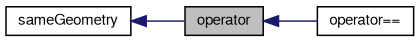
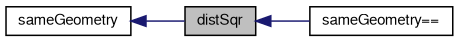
node "operator": label "operator" -> "distSqr"
node "operator==": label "operator==" -> "sameGeometry=="
